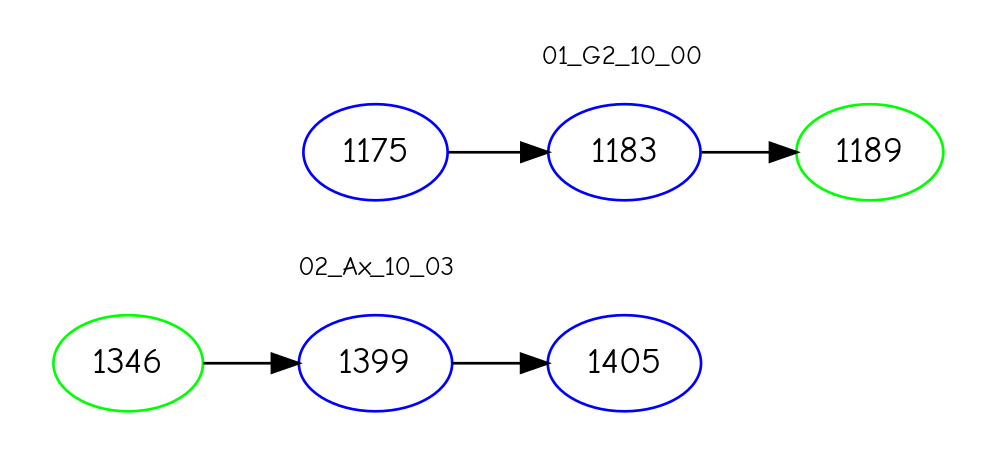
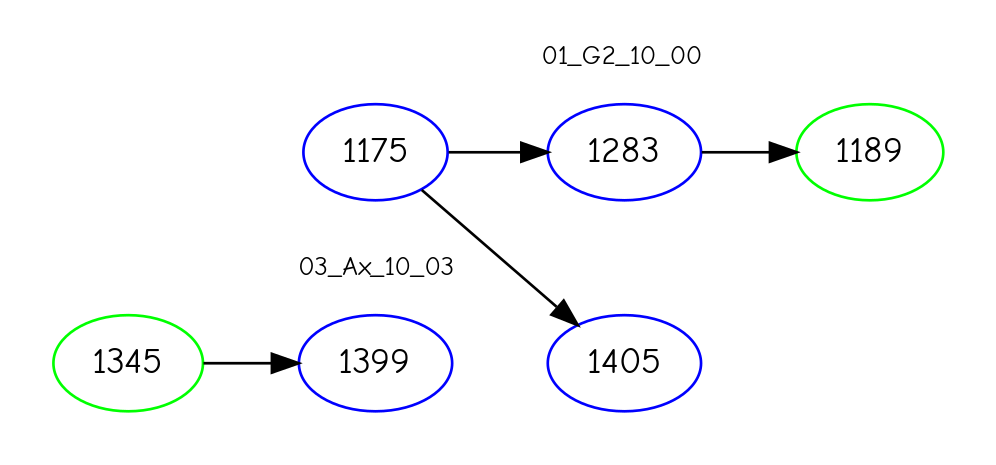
node "1183": label "1183" -> "1283"
cluster "02_Ax_10_03": label "02_Ax_10_03" -> "03_Ax_10_03"
node "1346": label "1346" -> "1345"
edge "1399" -> "1405": now "1175" -> "1405"
